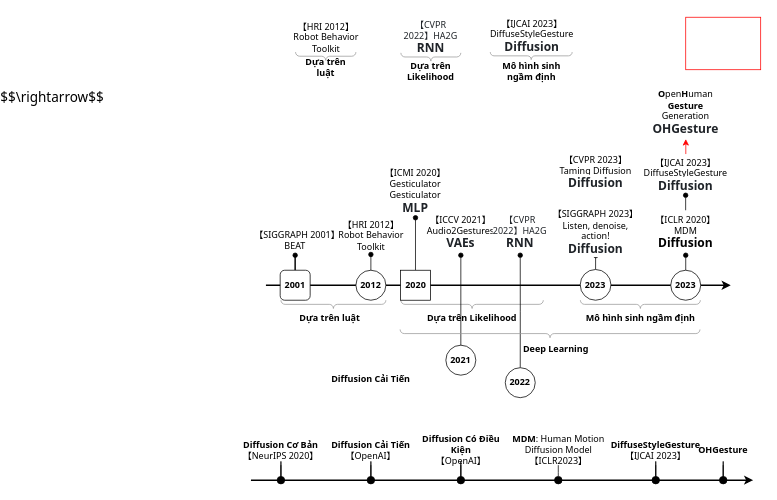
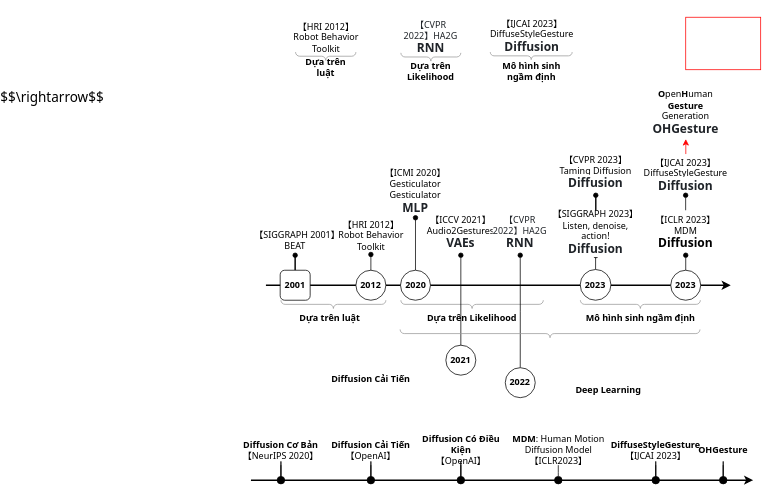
edge "【SIGGRAPH 2023】 Listen, denoise, action! Diffusion" -> "【CVPR 2023】Taming Diffusion Diffusion": added
node "【ICLR 2020】MDM Diffusion": label "【ICLR 2020】MDM Diffusion" -> "【ICLR 2023】MDM Diffusion"
node "2020": shape rectangle -> ellipse
node "Deep Learning": moved (556, 349) -> (609, 390)
